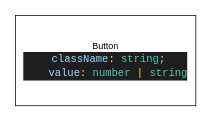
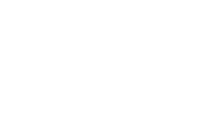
node "Button className: string; value: number | string": removed
